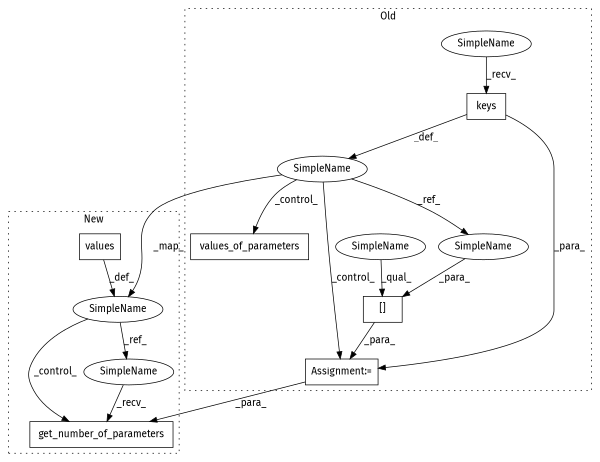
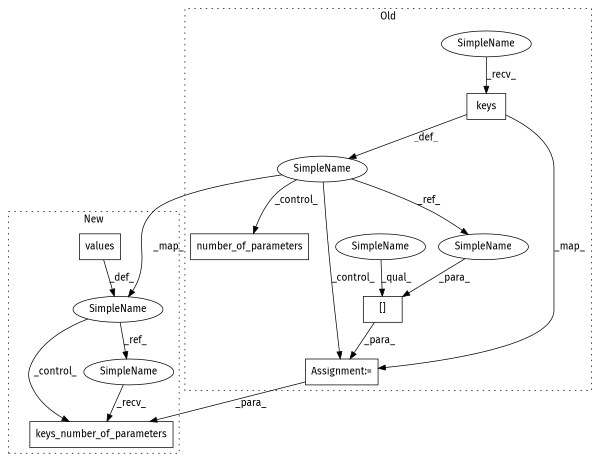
node "values_of_parameters": label "values_of_parameters" -> "number_of_parameters"
edge "keys" -> "Assignment:=": label "_para_" -> "_map_"
node "get_number_of_parameters": label "get_number_of_parameters" -> "keys_number_of_parameters"
